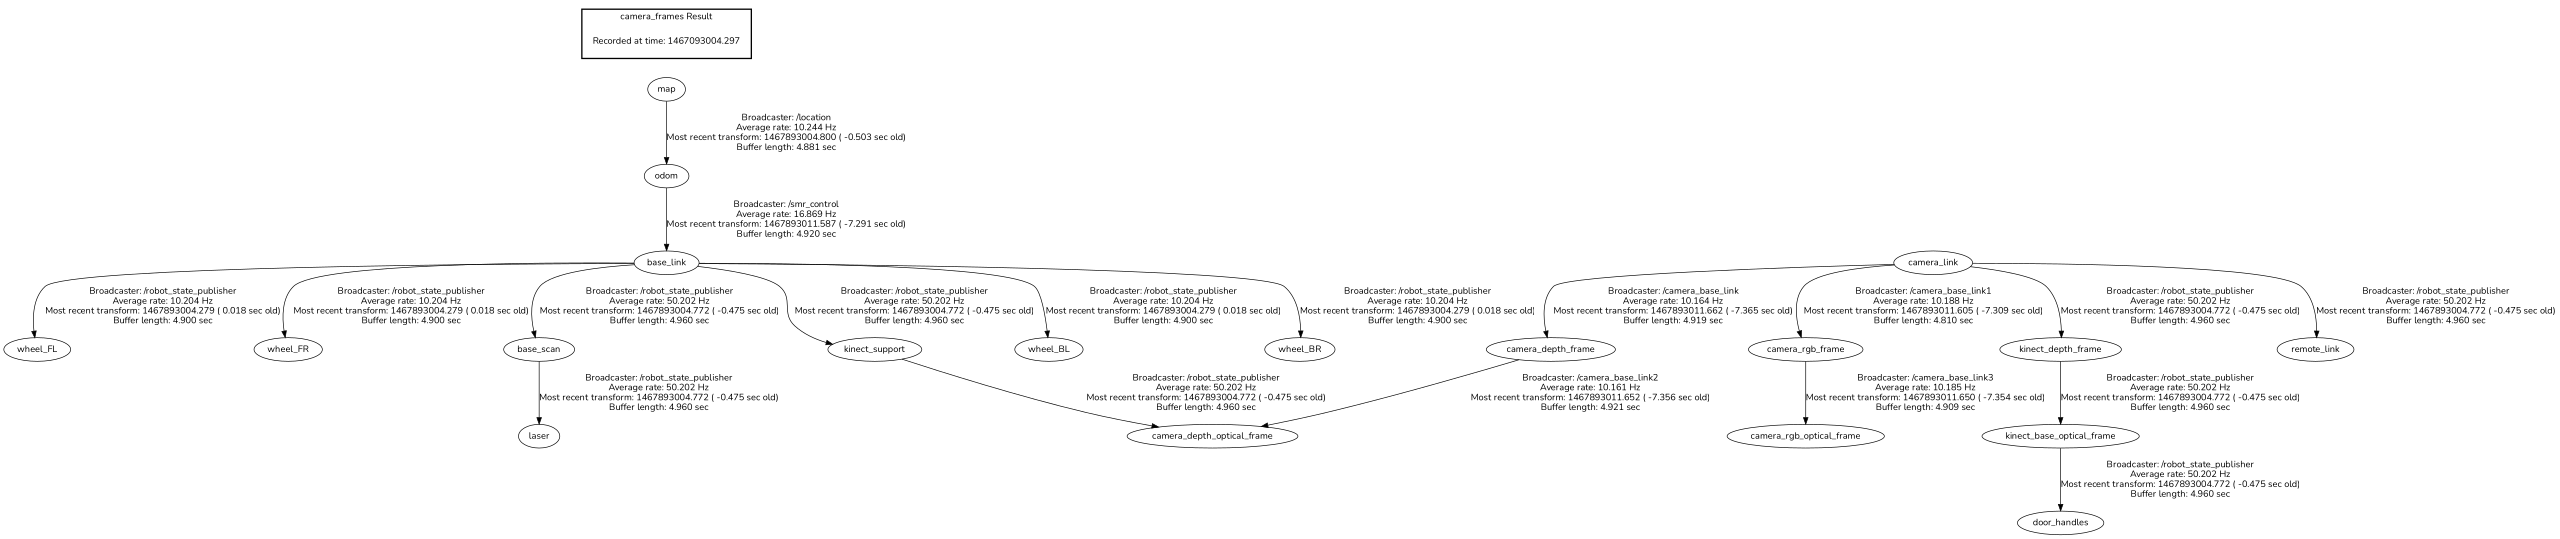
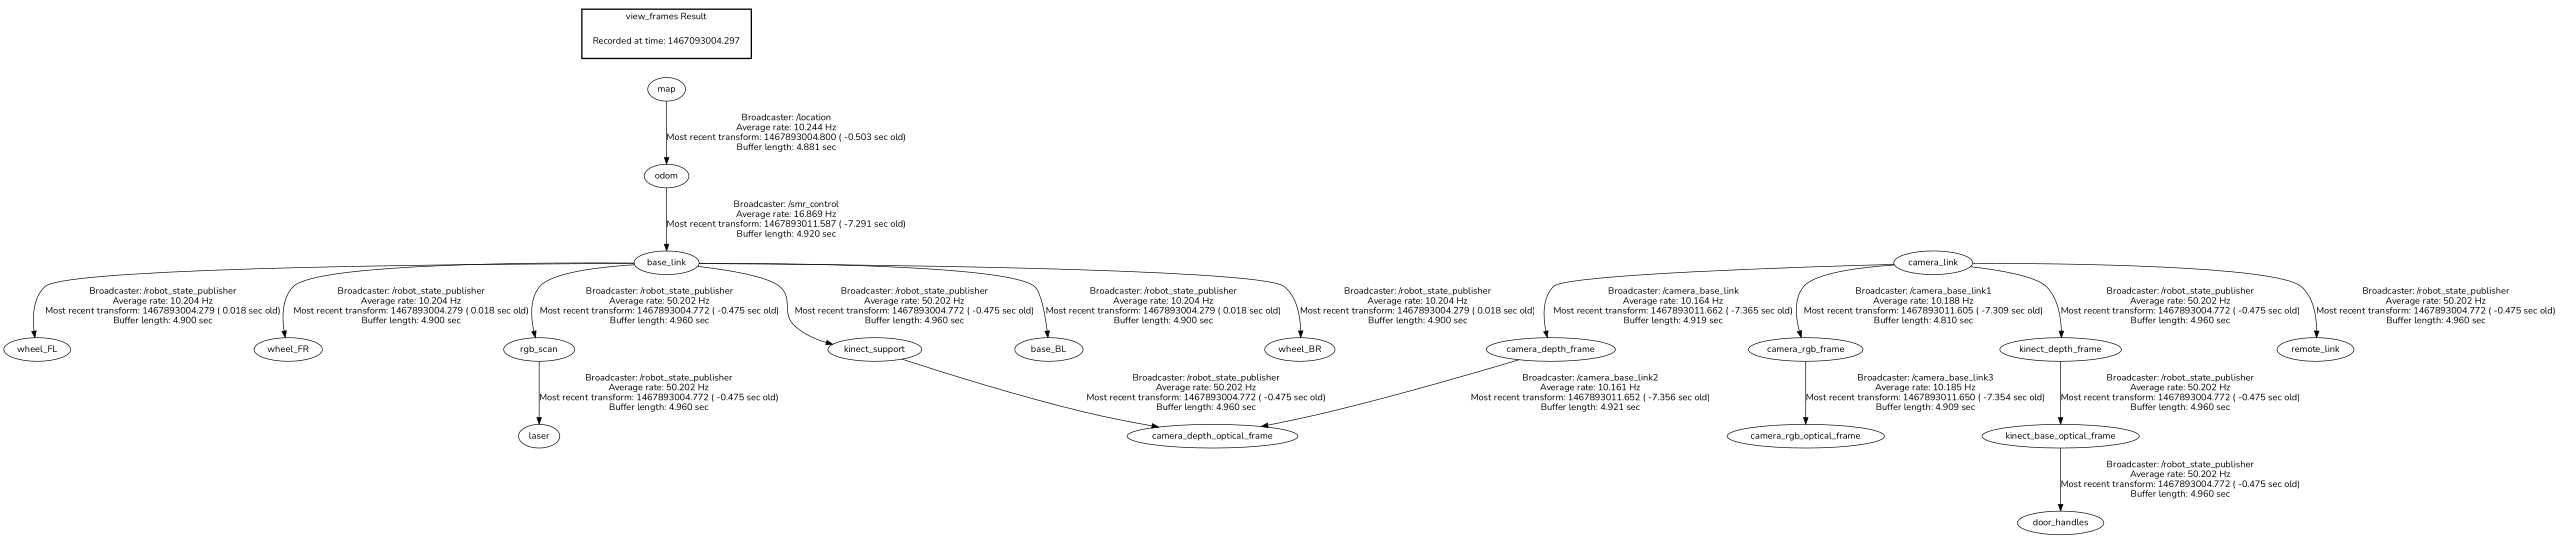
cluster "camera_frames Result": label "camera_frames Result" -> "view_frames Result"
node "base_scan": label "base_scan" -> "rgb_scan"
node "wheel_BL": label "wheel_BL" -> "base_BL"
